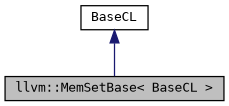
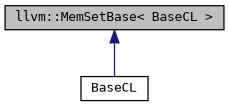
edge "llvm::MemSetBase< BaseCL >" -> "BaseCL": reversed
